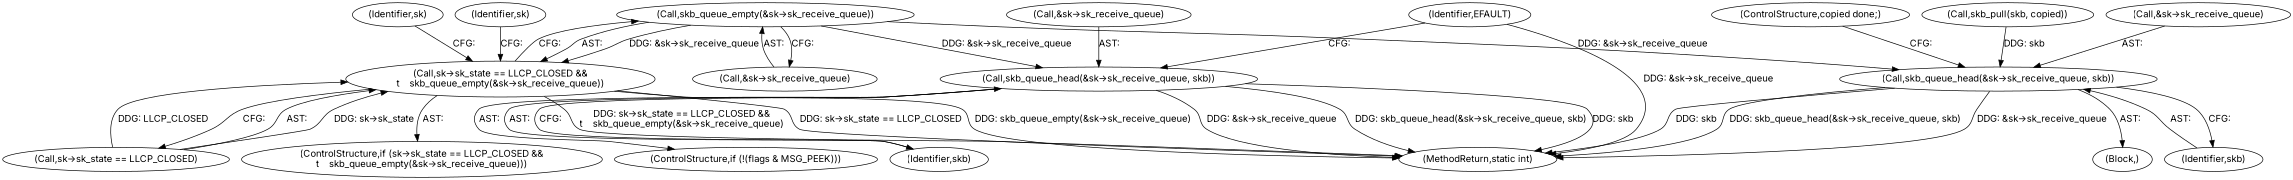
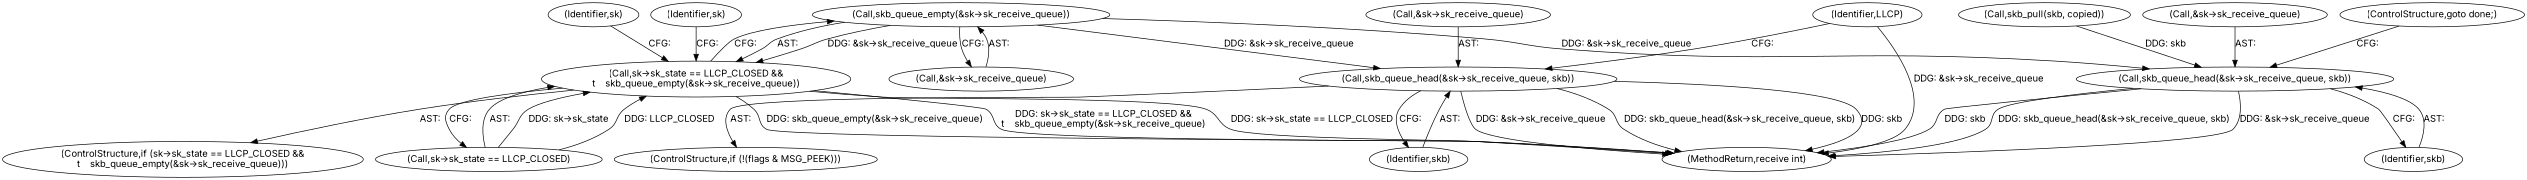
node "(Identifier,EFAULT)": label "(Identifier,EFAULT)" -> "(Identifier,LLCP)"
node "(ControlStructure,copied done;)": label "(ControlStructure,copied done;)" -> "(ControlStructure,goto done;)"
node "(MethodReturn,static int)": label "(MethodReturn,static int)" -> "(MethodReturn,receive int)"
node "(Block,)": removed
